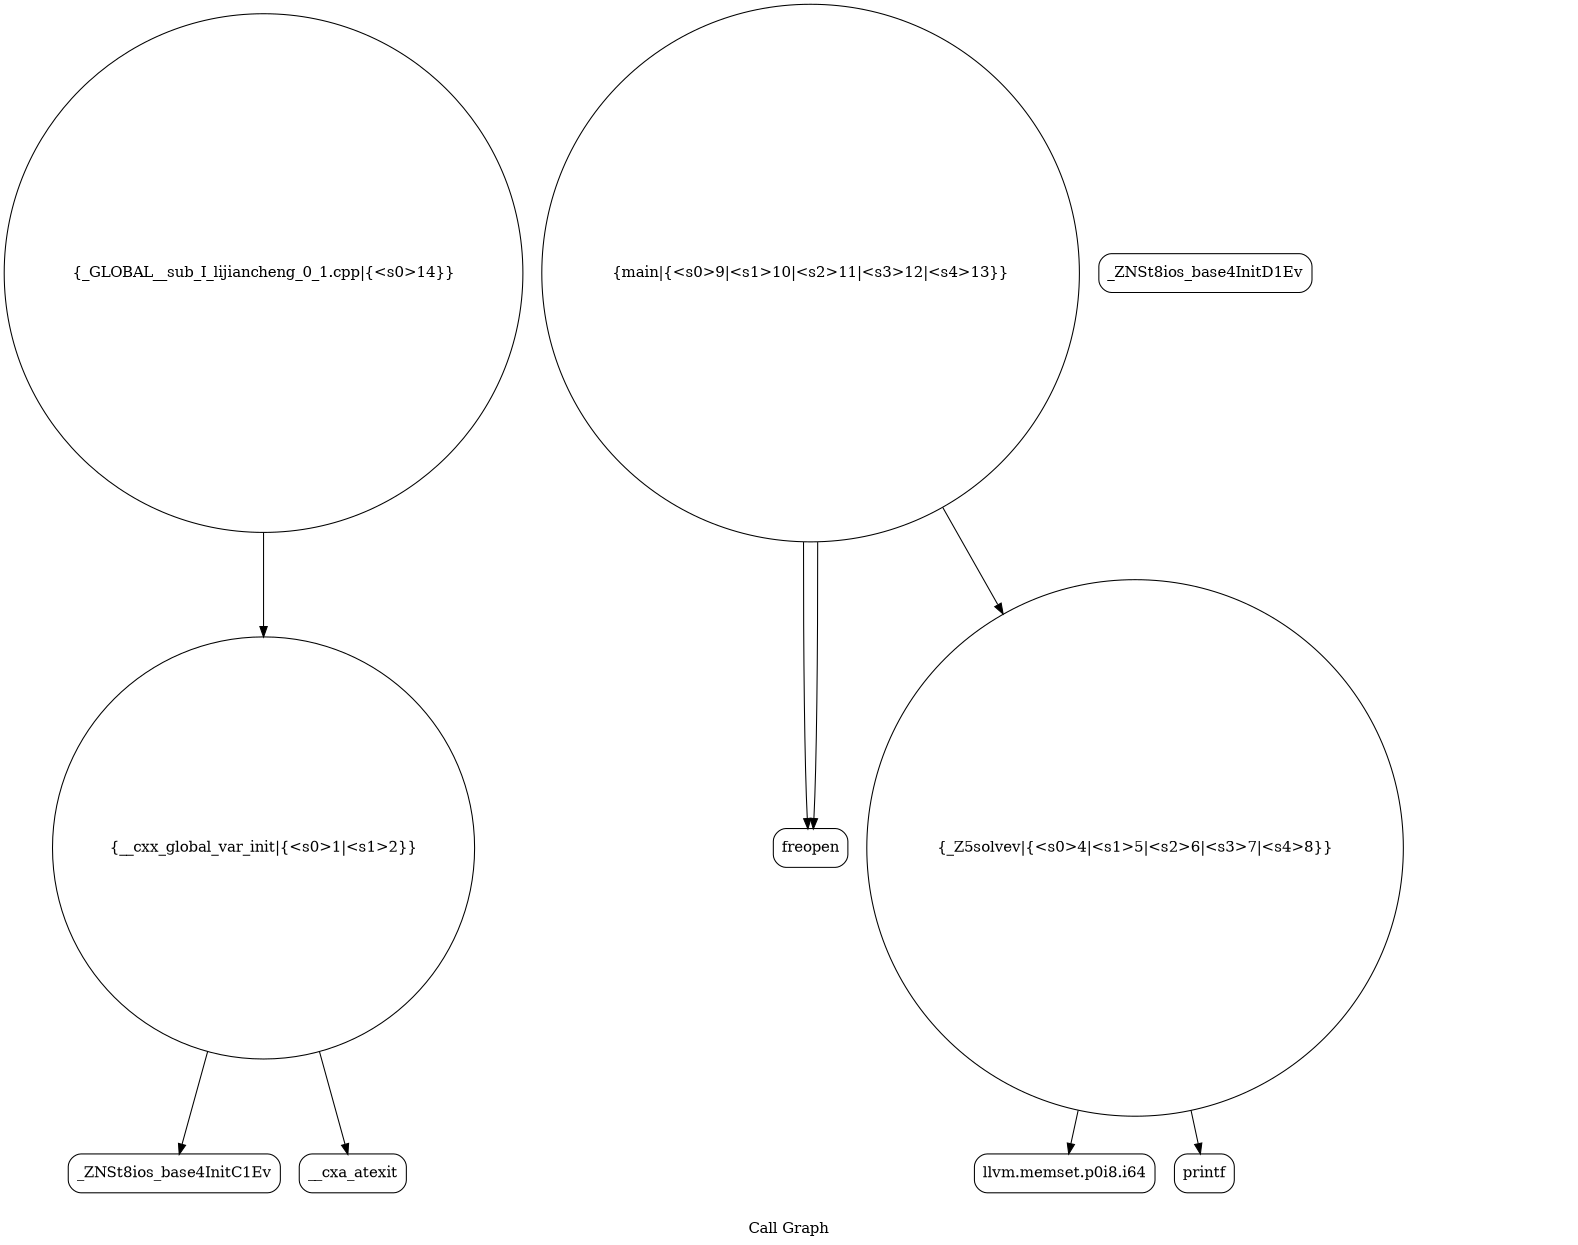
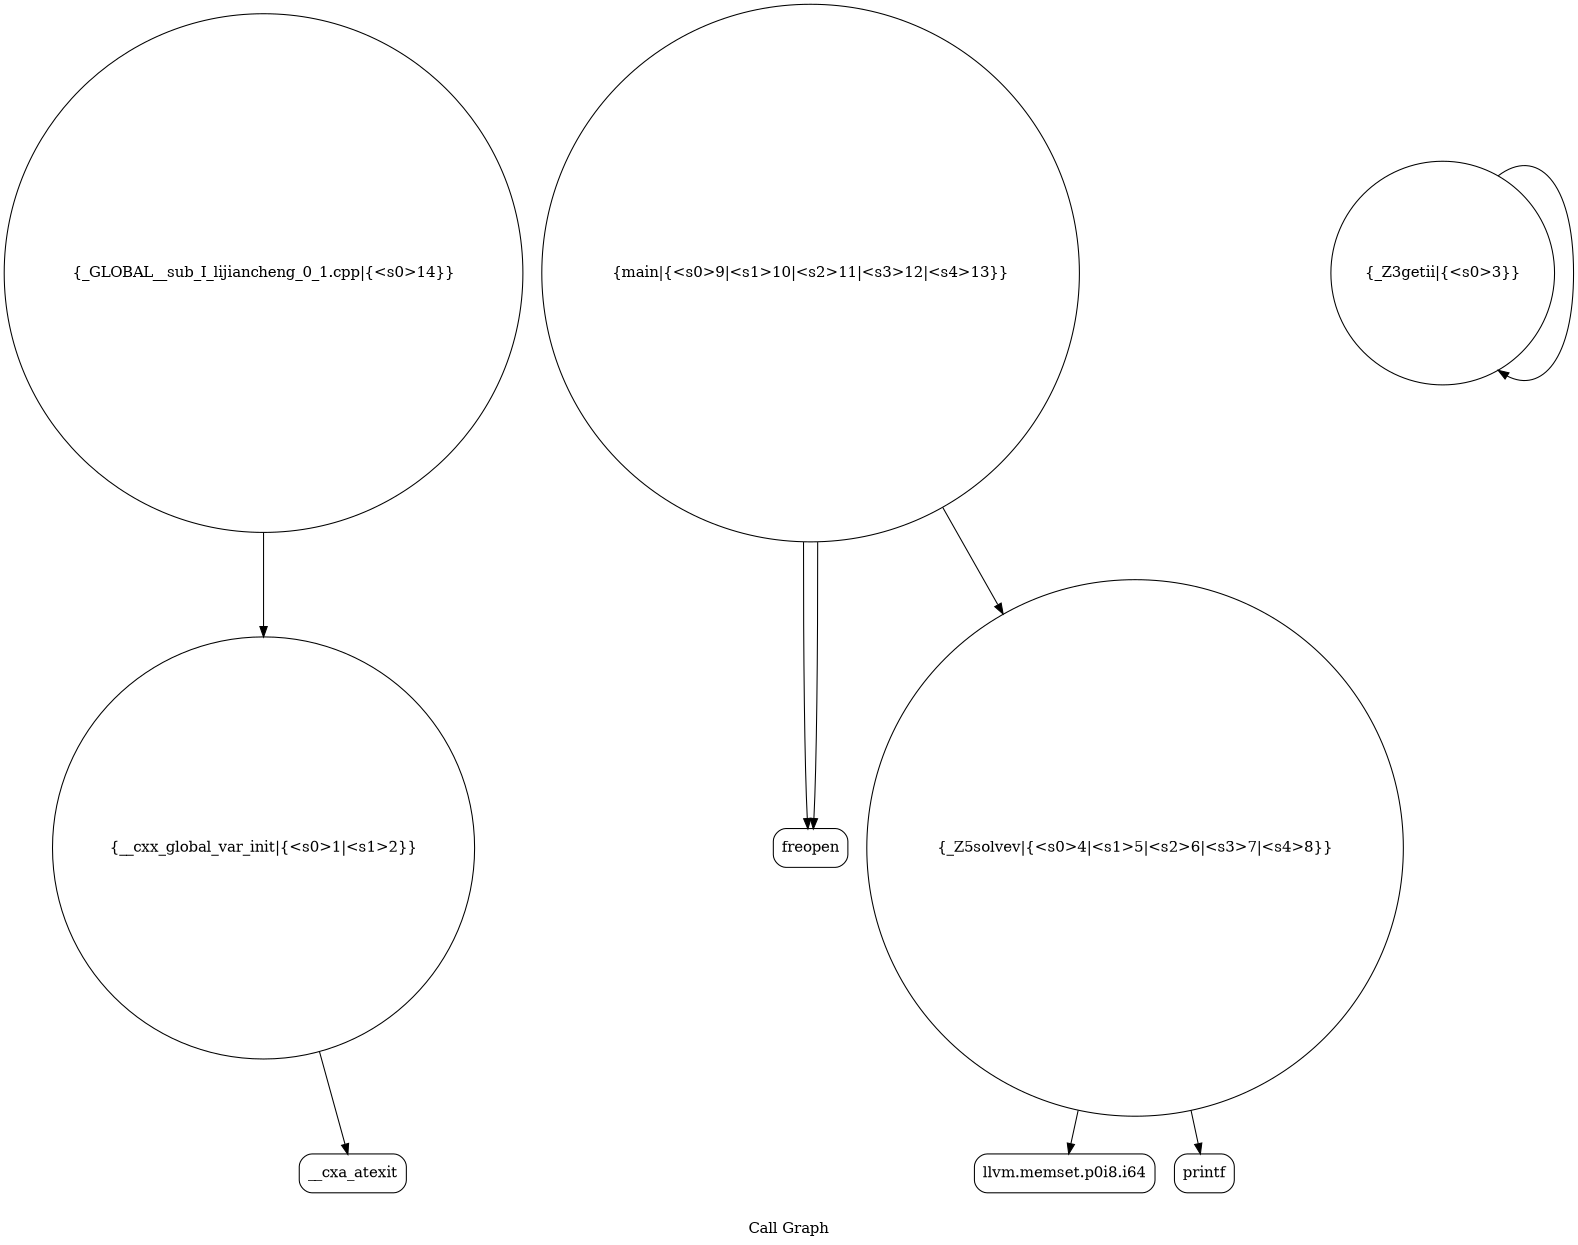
node "_ZNSt8ios_base4InitD1Ev": removed
node "{_Z3getii|{<s0>3}}": added
node "_ZNSt8ios_base4InitC1Ev": removed
